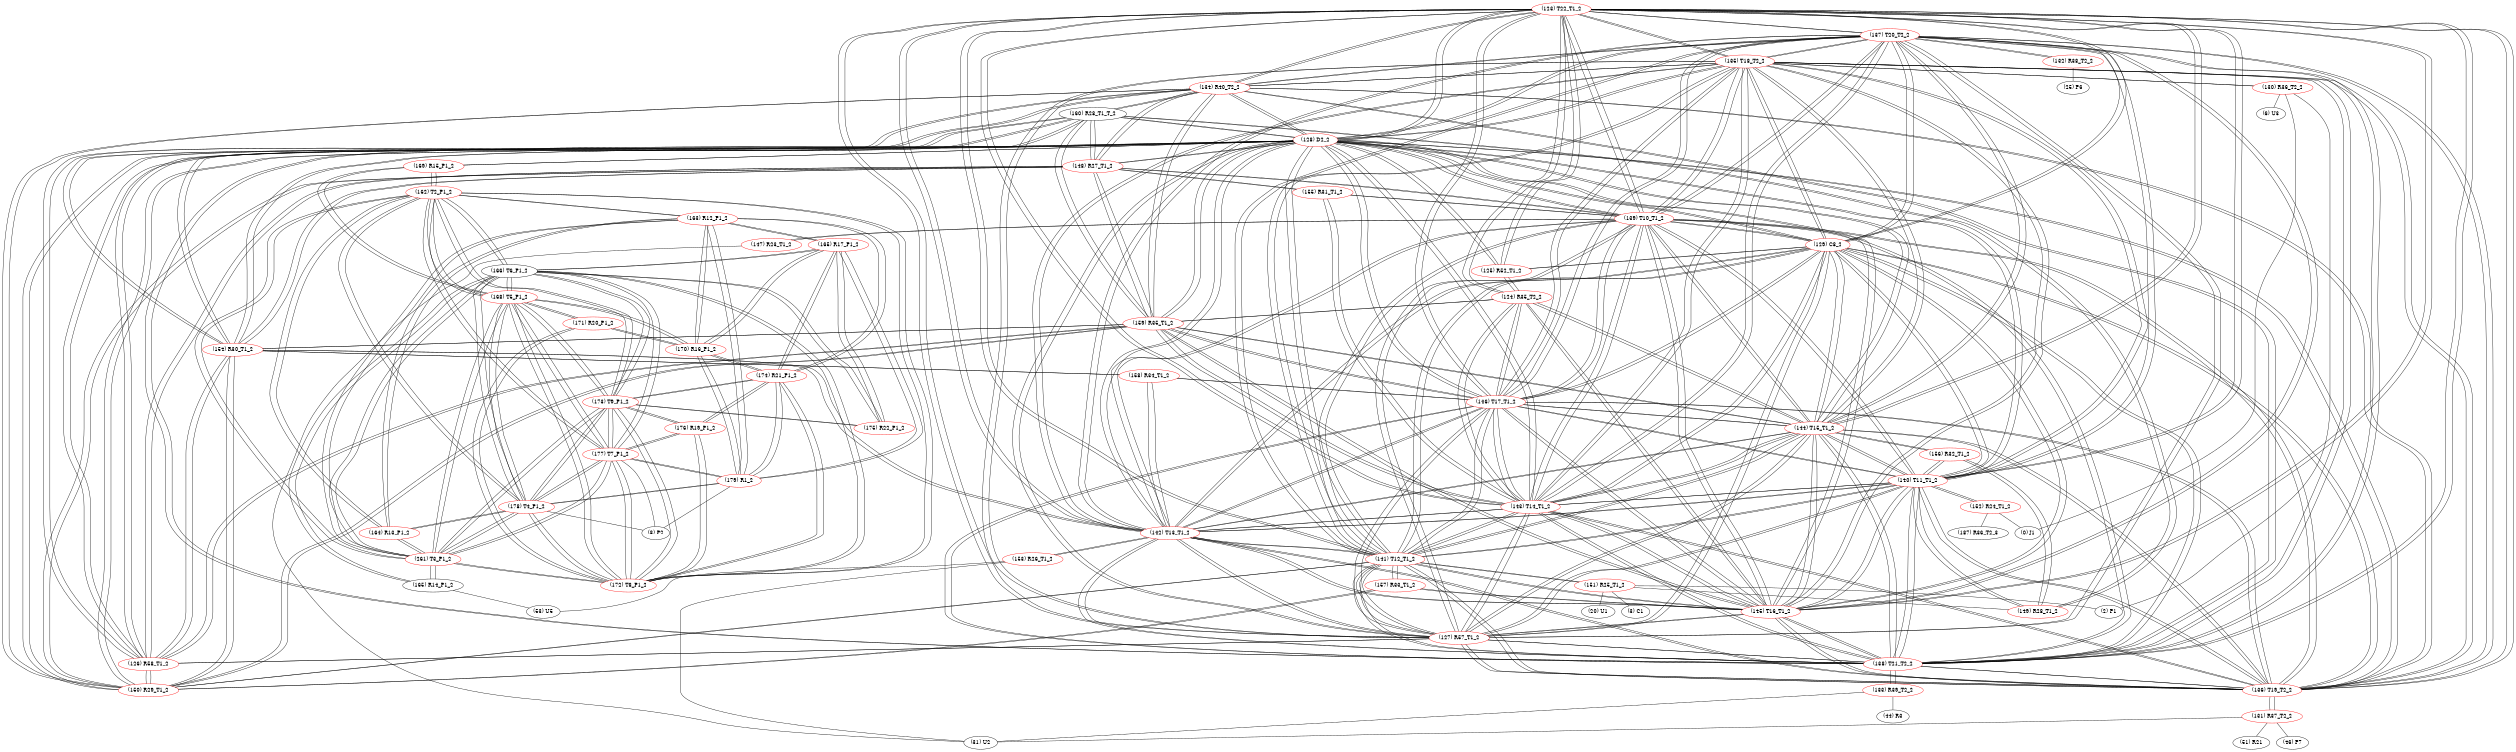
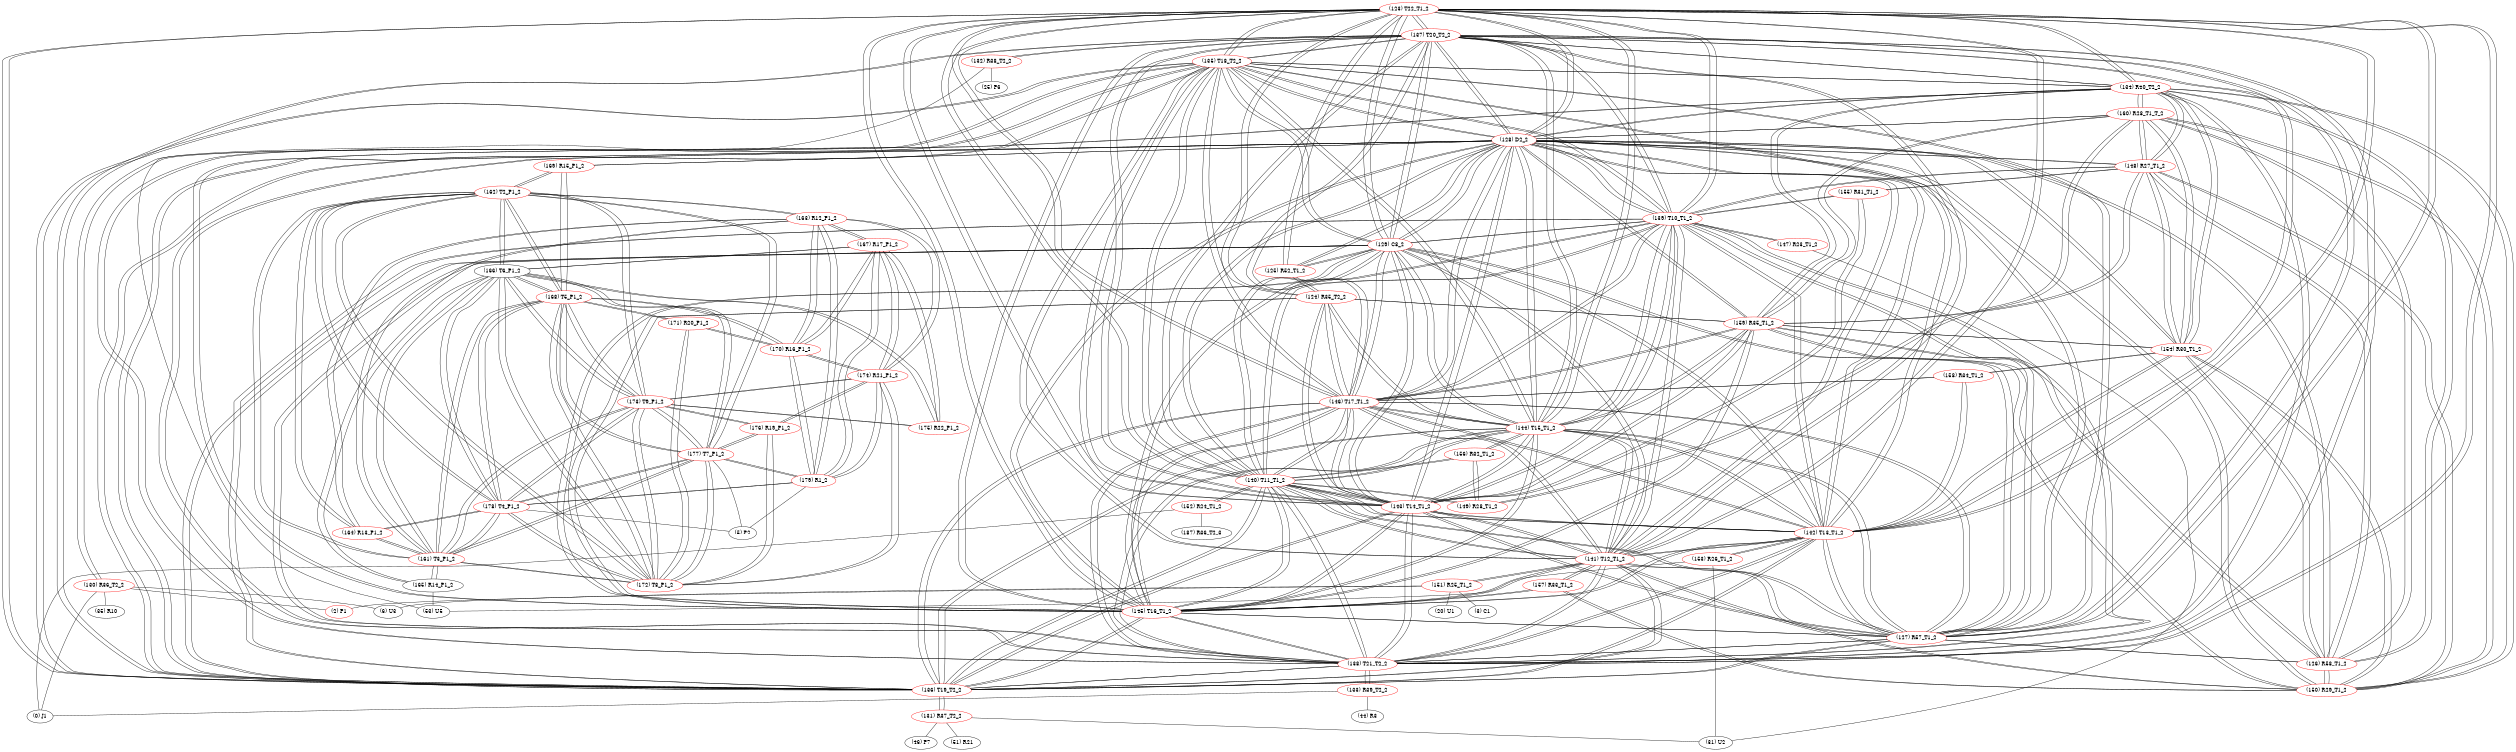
node "(160) R28_T1_T_2": color black -> red
edge "(132) R38_T2_2" -- "(53) U5": added
node "(165) R17_P1_2": label "(165) R17_P1_2" -> "(167) R17_P1_2"
node "(8) P2": label "(8) P2" -> "(5) P2"
node "(261) T3_P1_2": label "(261) T3_P1_2" -> "(161) T3_P1_2"
edge "(151) R25_T1_2" -- "(149) R28_T1_2": now "(151) R25_T1_2" -- "(6) U3"
node "(35) R10": added
node "(2) P1": color black -> red
edge "(133) R39_T2_2" -- "(31) U2": now "(133) R39_T2_2" -- "(0) J1"
